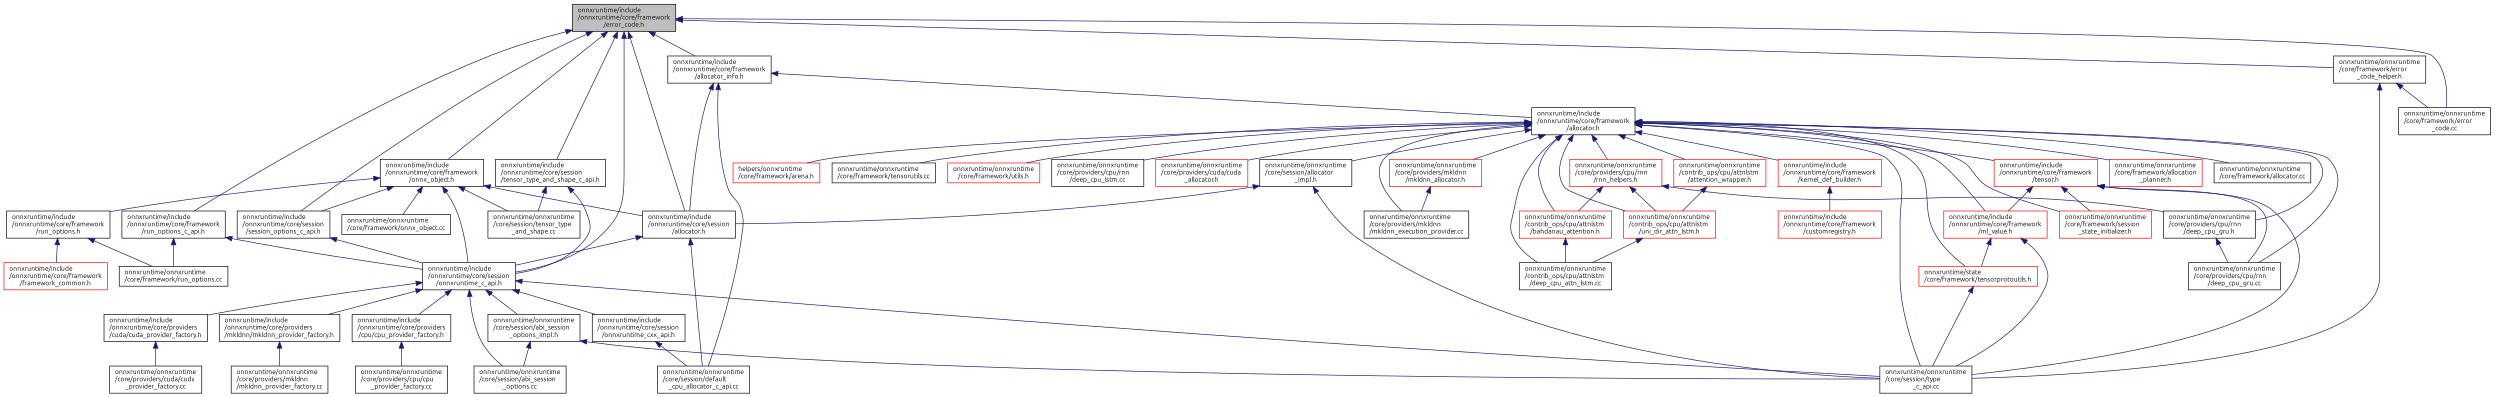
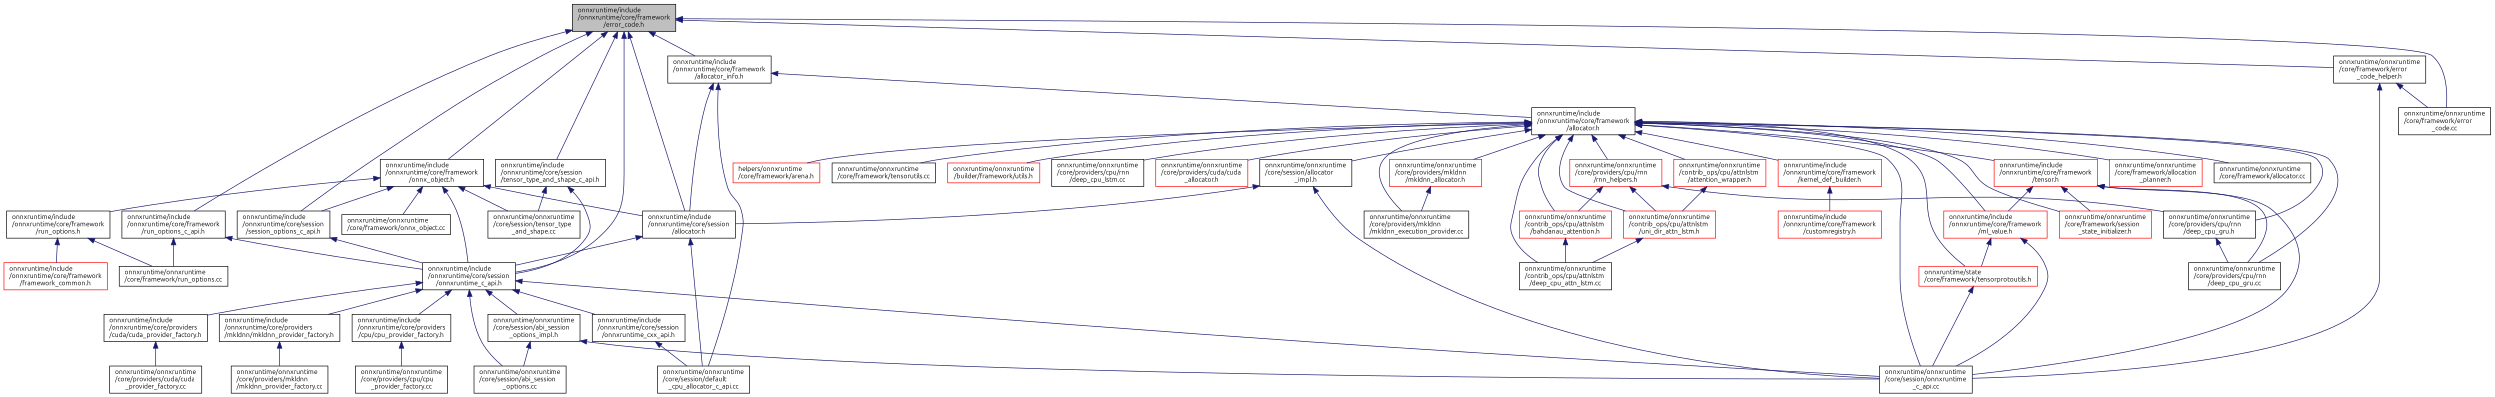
node "onnxruntime/onnxruntime /core/framework/utils.h": label "onnxruntime/onnxruntime /core/framework/utils.h" -> "onnxruntime/onnxruntime /builder/framework/utils.h"
node "onnxruntime/onnxruntime /core/session/type _c_api.cc": label "onnxruntime/onnxruntime /core/session/type _c_api.cc" -> "onnxruntime/onnxruntime /core/session/onnxruntime _c_api.cc"
